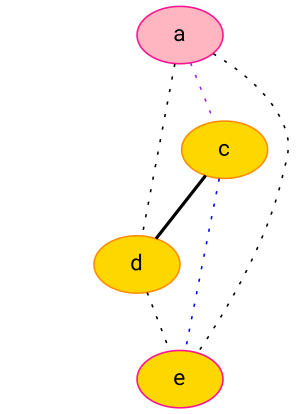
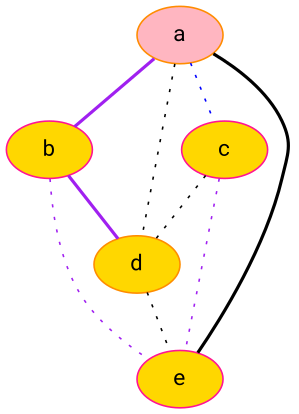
node "a": color deeppink -> darkorange
edge "a" -- "c": color purple -> blue
node "b": added
node "c": color darkorange -> deeppink
edge "a" -- "e": style dotted -> bold
edge "c" -- "d": style bold -> dotted
edge "c" -- "e": color blue -> purple
